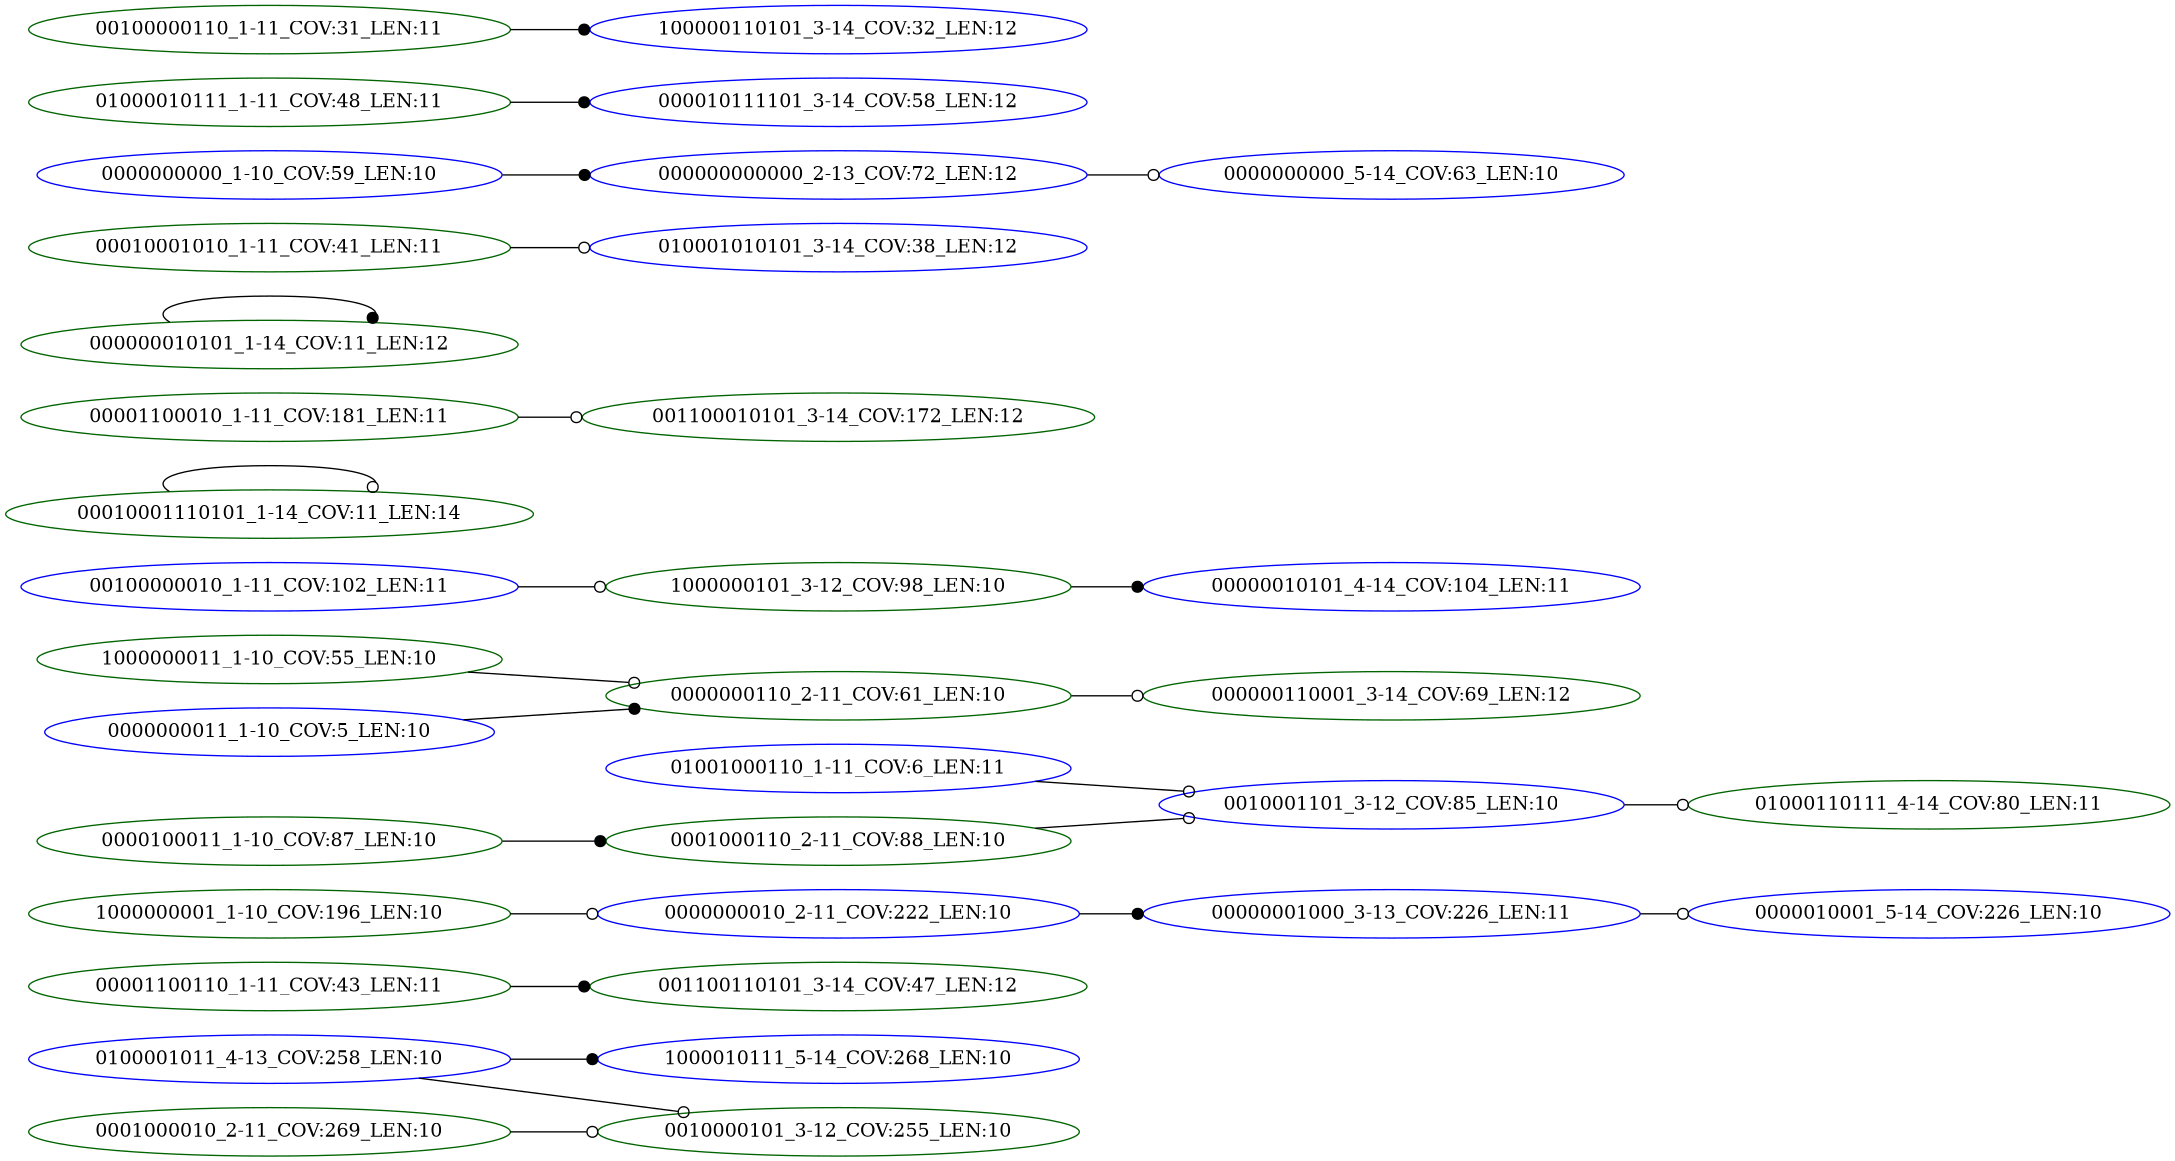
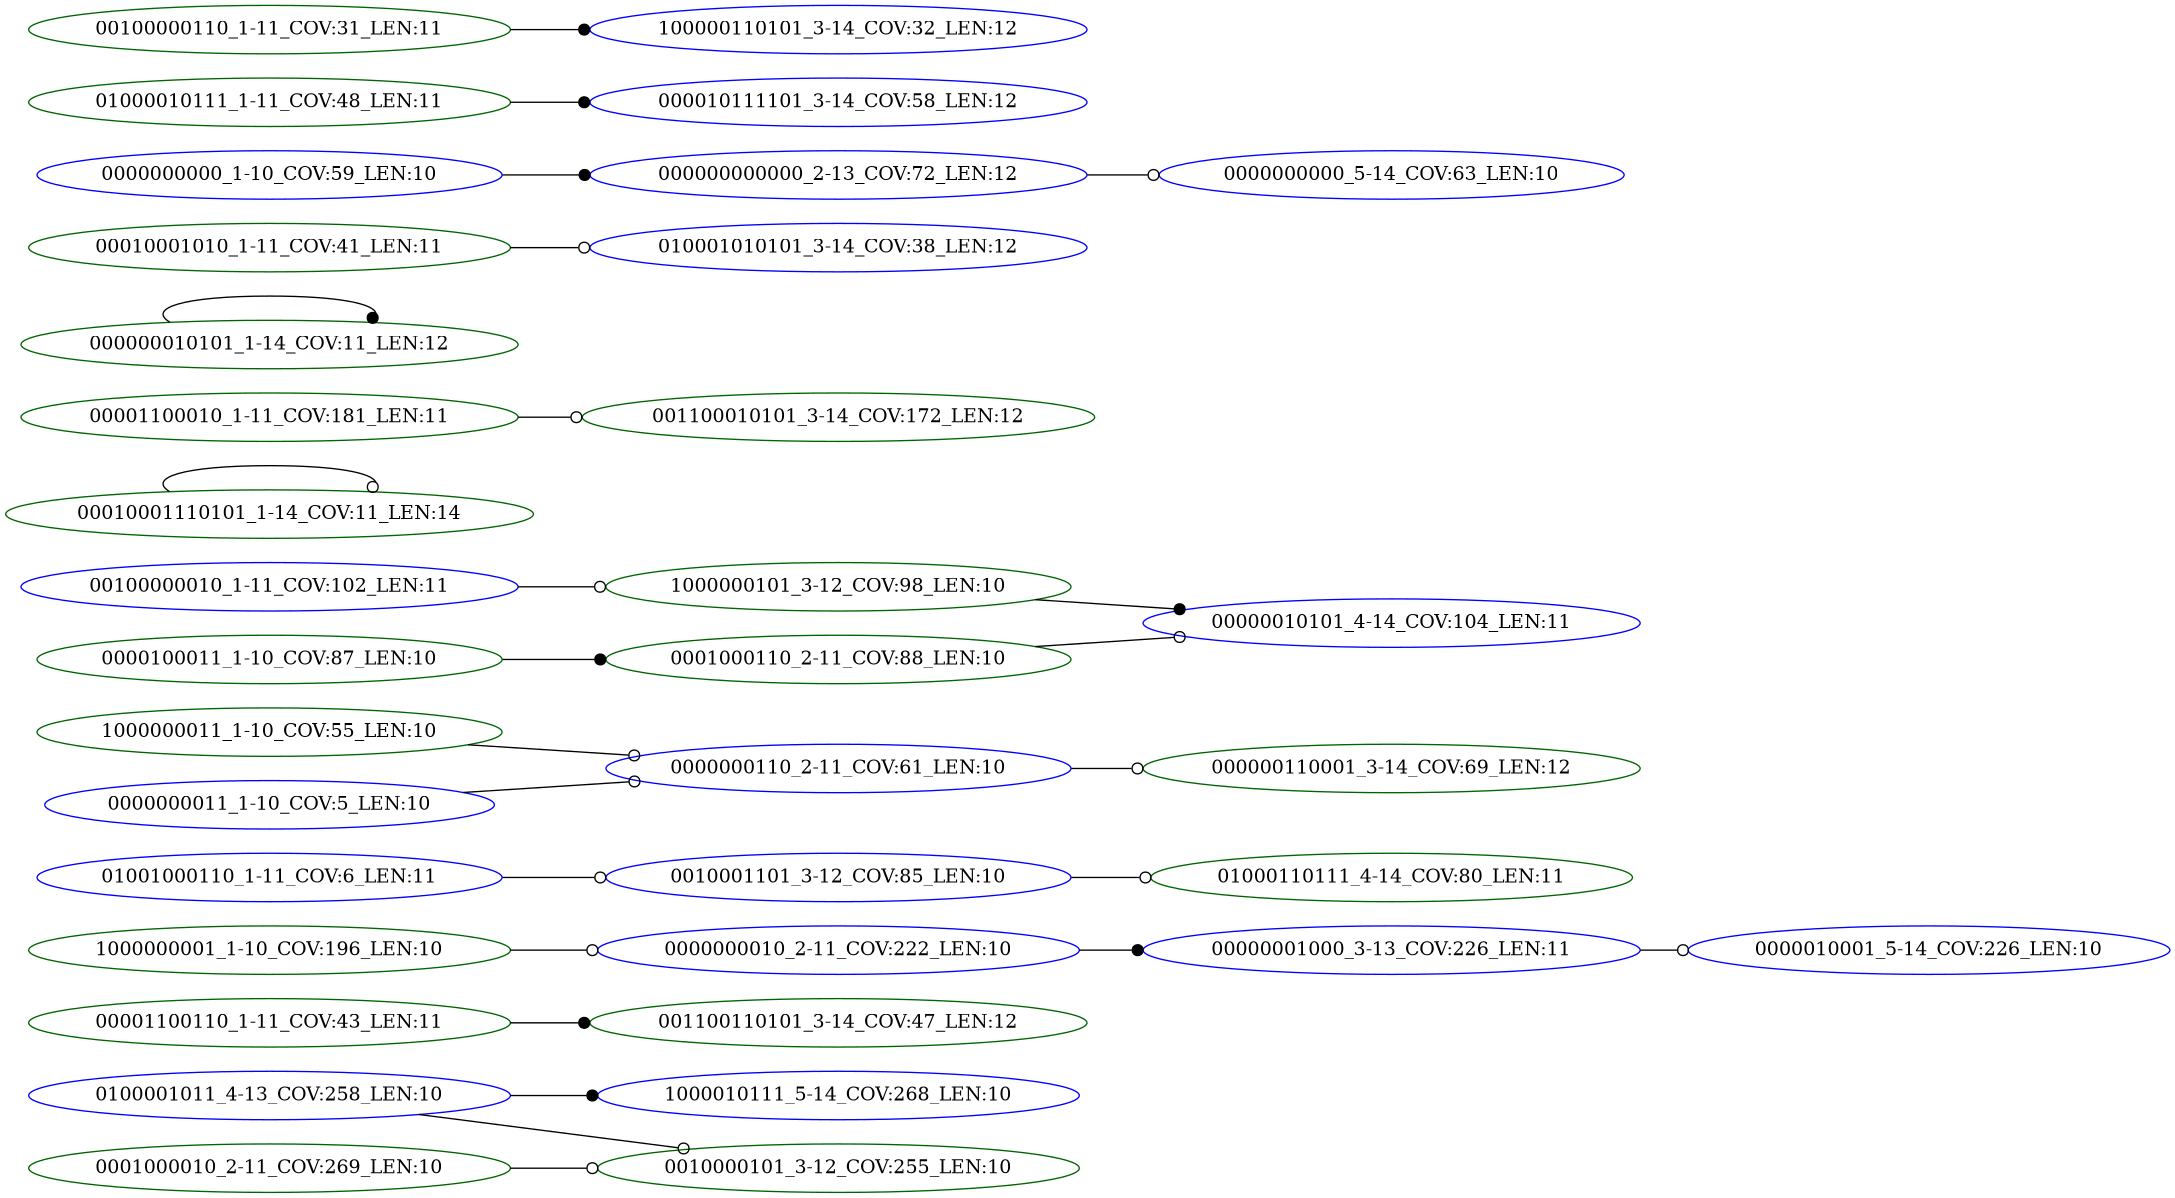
node "0000000110_2-11_COV:61_LEN:10": color darkgreen -> blue
edge "0000000011_1-10_COV:5_LEN:10" -> "0000000110_2-11_COV:61_LEN:10": arrowhead dot -> odot
edge "0001000110_2-11_COV:88_LEN:10" -> "0010001101_3-12_COV:85_LEN:10": now "0001000110_2-11_COV:88_LEN:10" -> "00000010101_4-14_COV:104_LEN:11"
